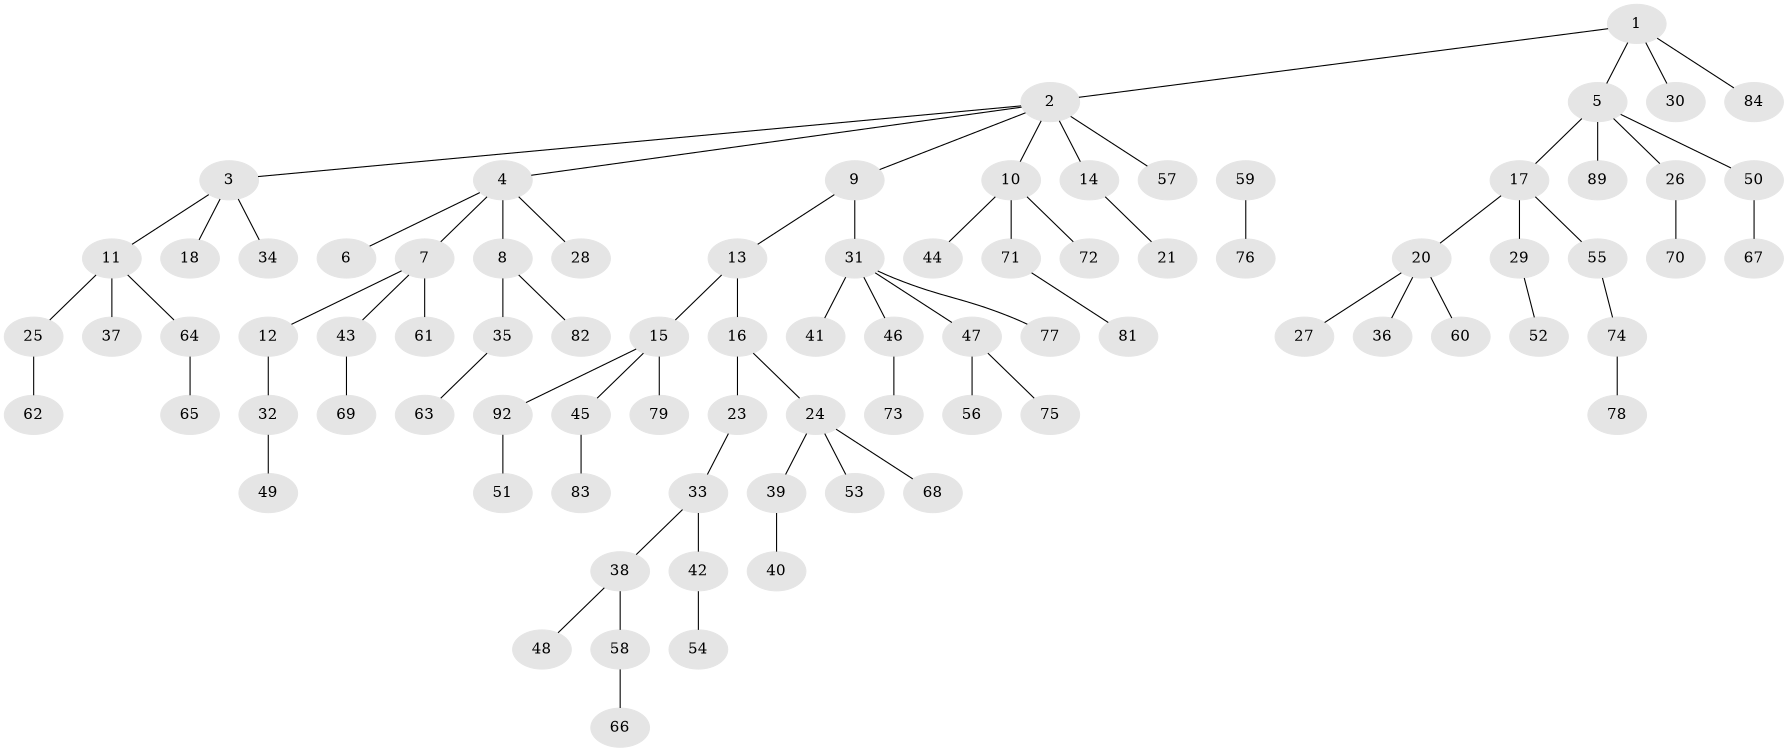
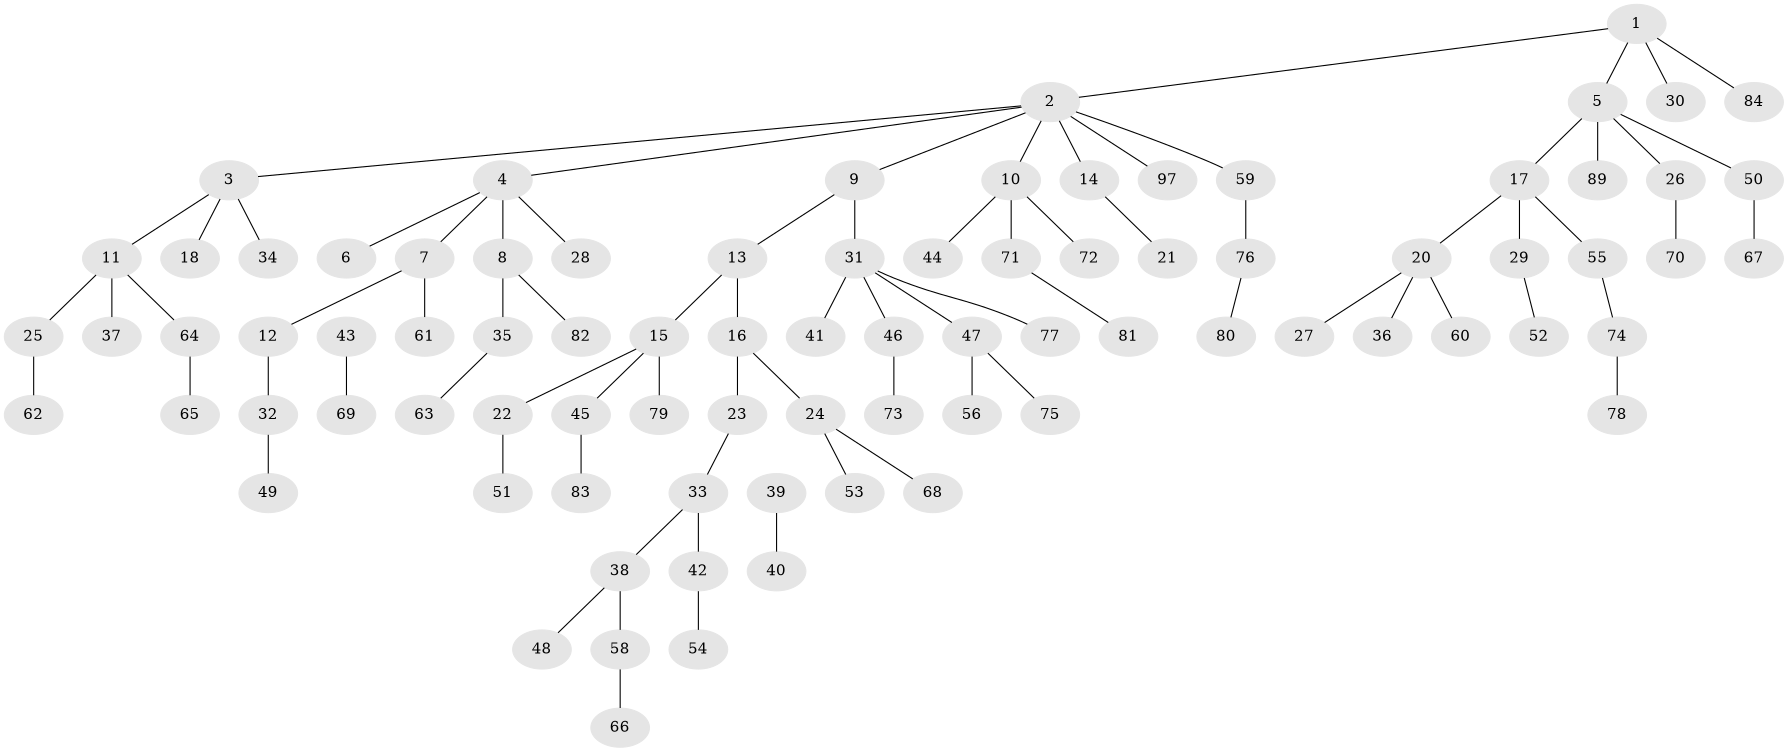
edge "2" -- "59": added
node "57": label "57" -> "97"
edge "7" -- "43": removed
node "80": added
node "92": label "92" -> "22"
edge "24" -- "39": removed
